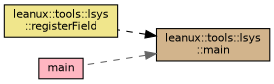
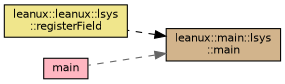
node "leanux::tools::lsys ::registerField": label "leanux::tools::lsys ::registerField" -> "leanux::leanux::lsys ::registerField"
node "leanux::tools::lsys ::main": label "leanux::tools::lsys ::main" -> "leanux::main::lsys ::main"
